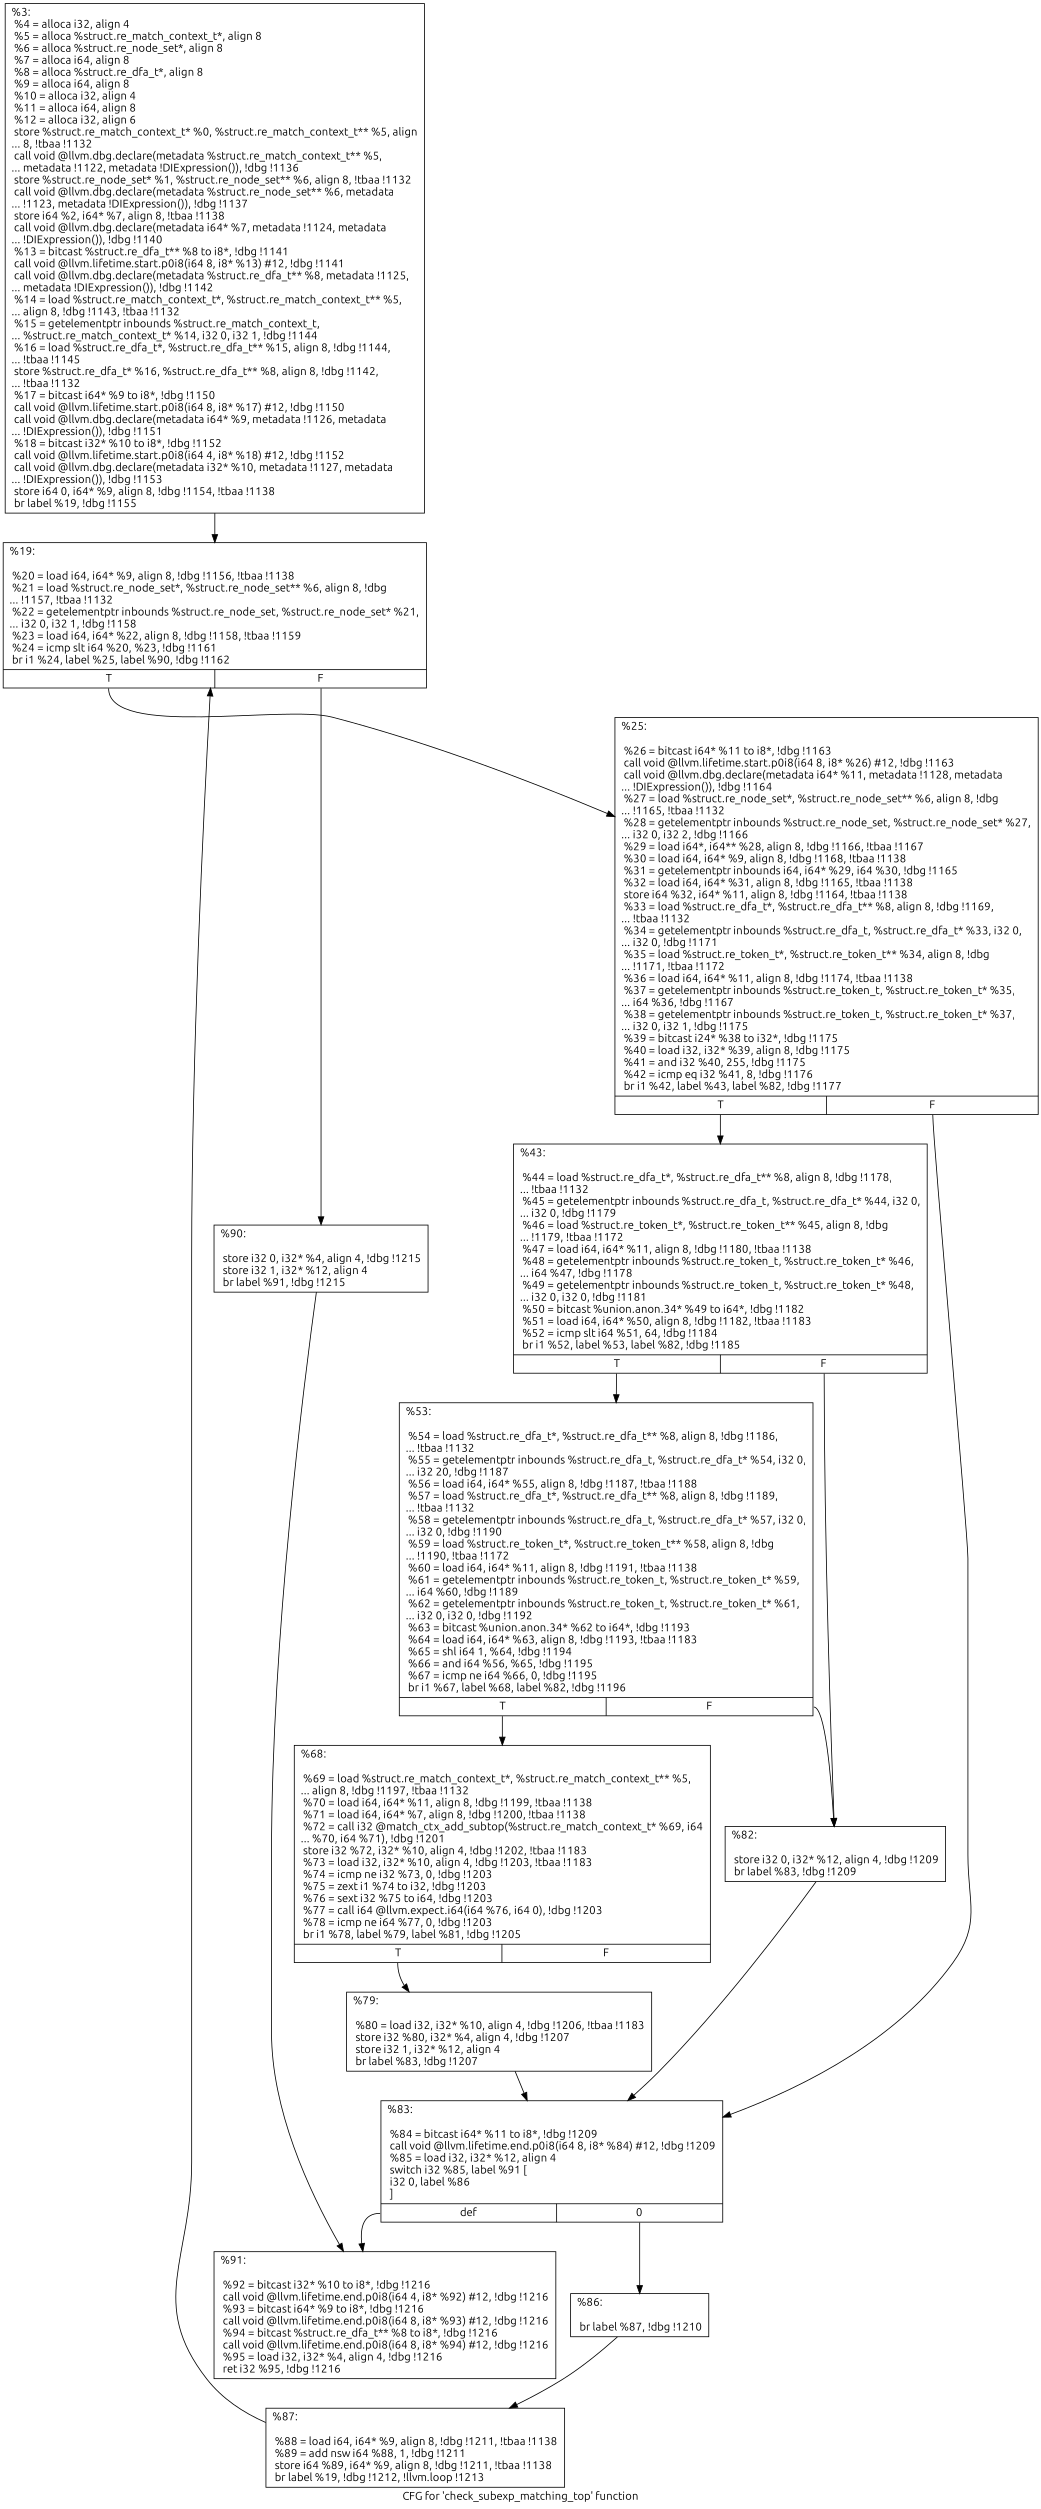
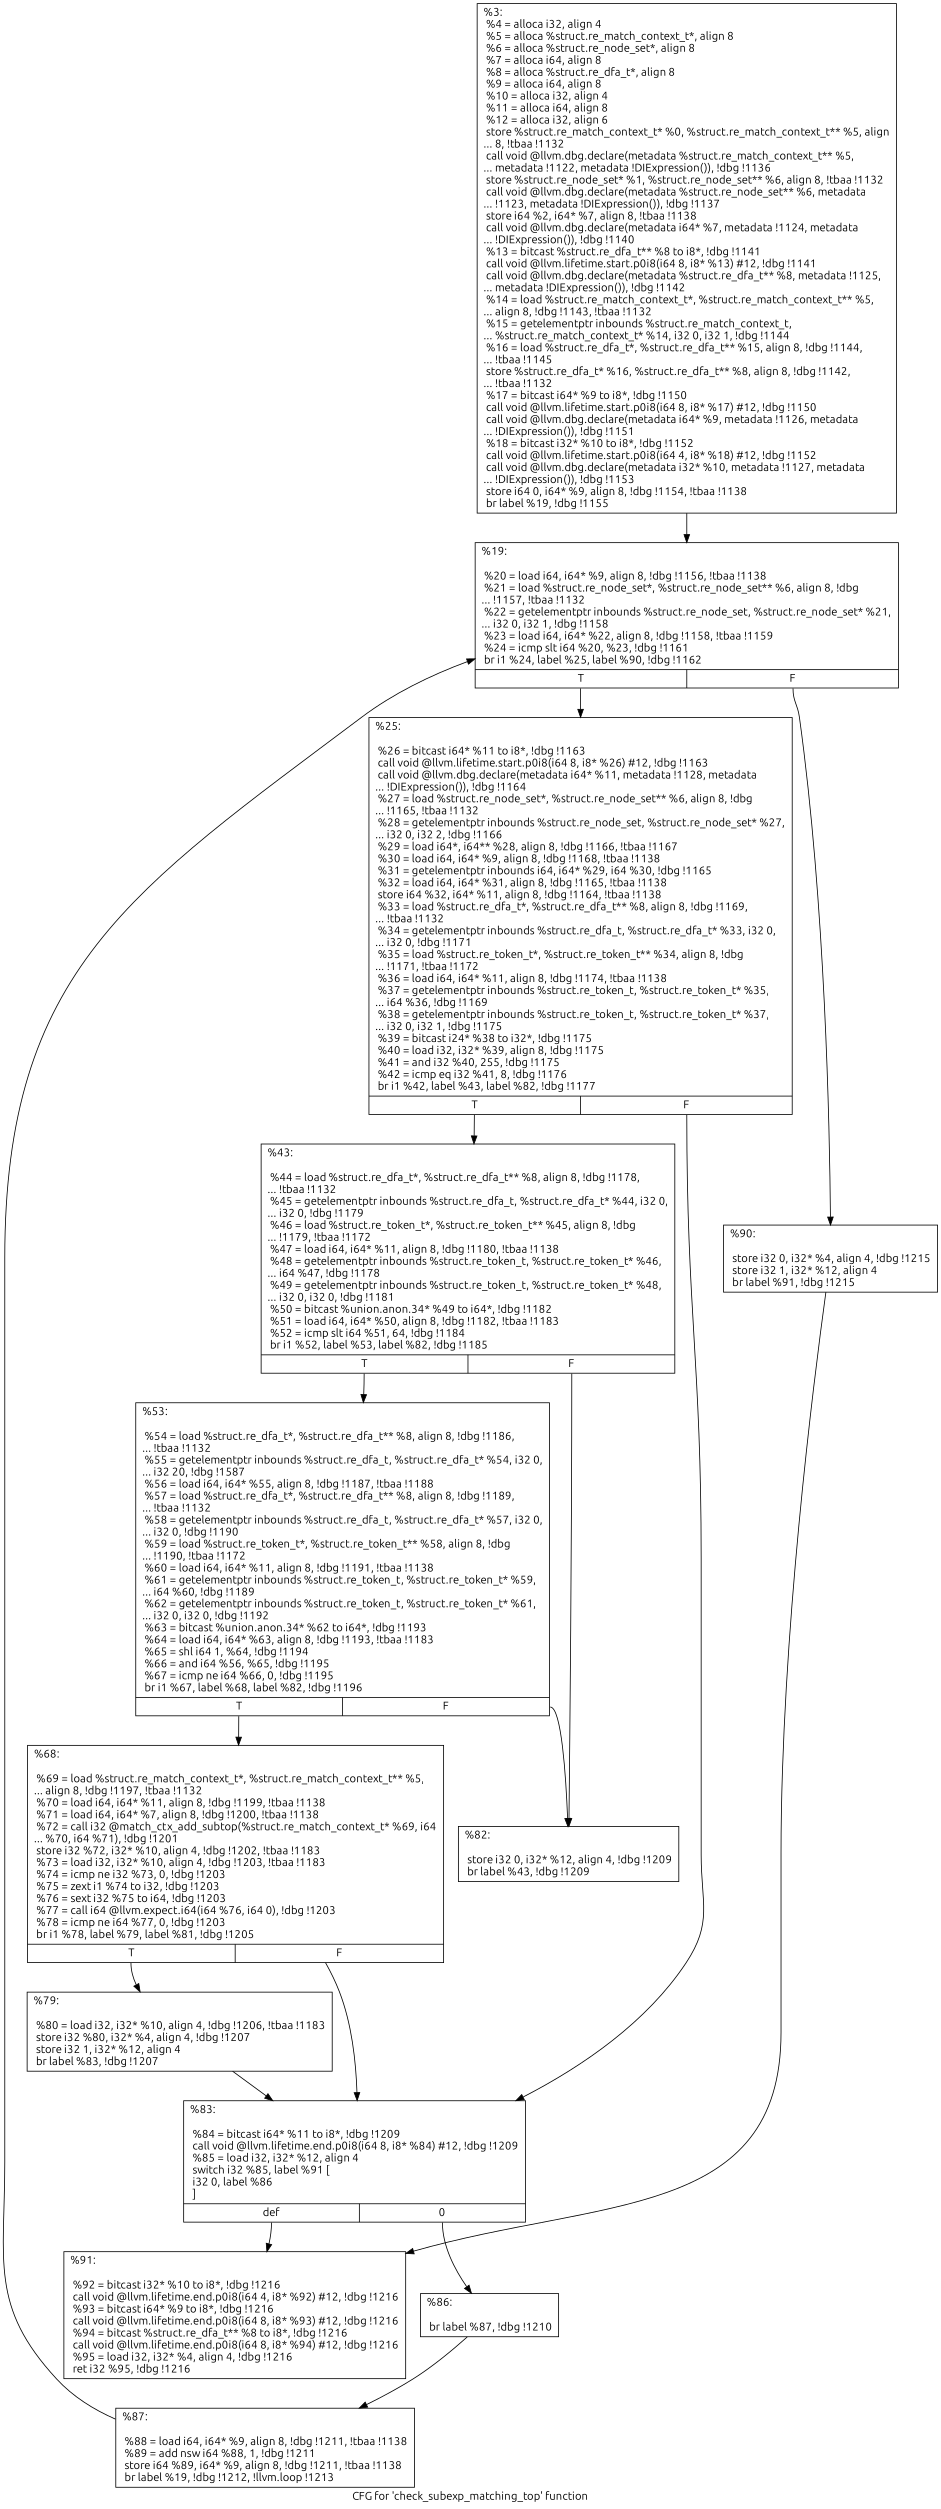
node "%25:": text "... i64 %36, !dbg !1167" -> "... i64 %36, !dbg !1169"
node "%53:": text "... i32 20, !dbg !1187" -> "... i32 20, !dbg !1587"
node "%82:": text "br label %83, !dbg !1209" -> "br label %43, !dbg !1209"
edge "%82:" -> "%83:": now "%68:" -> "%83:"
